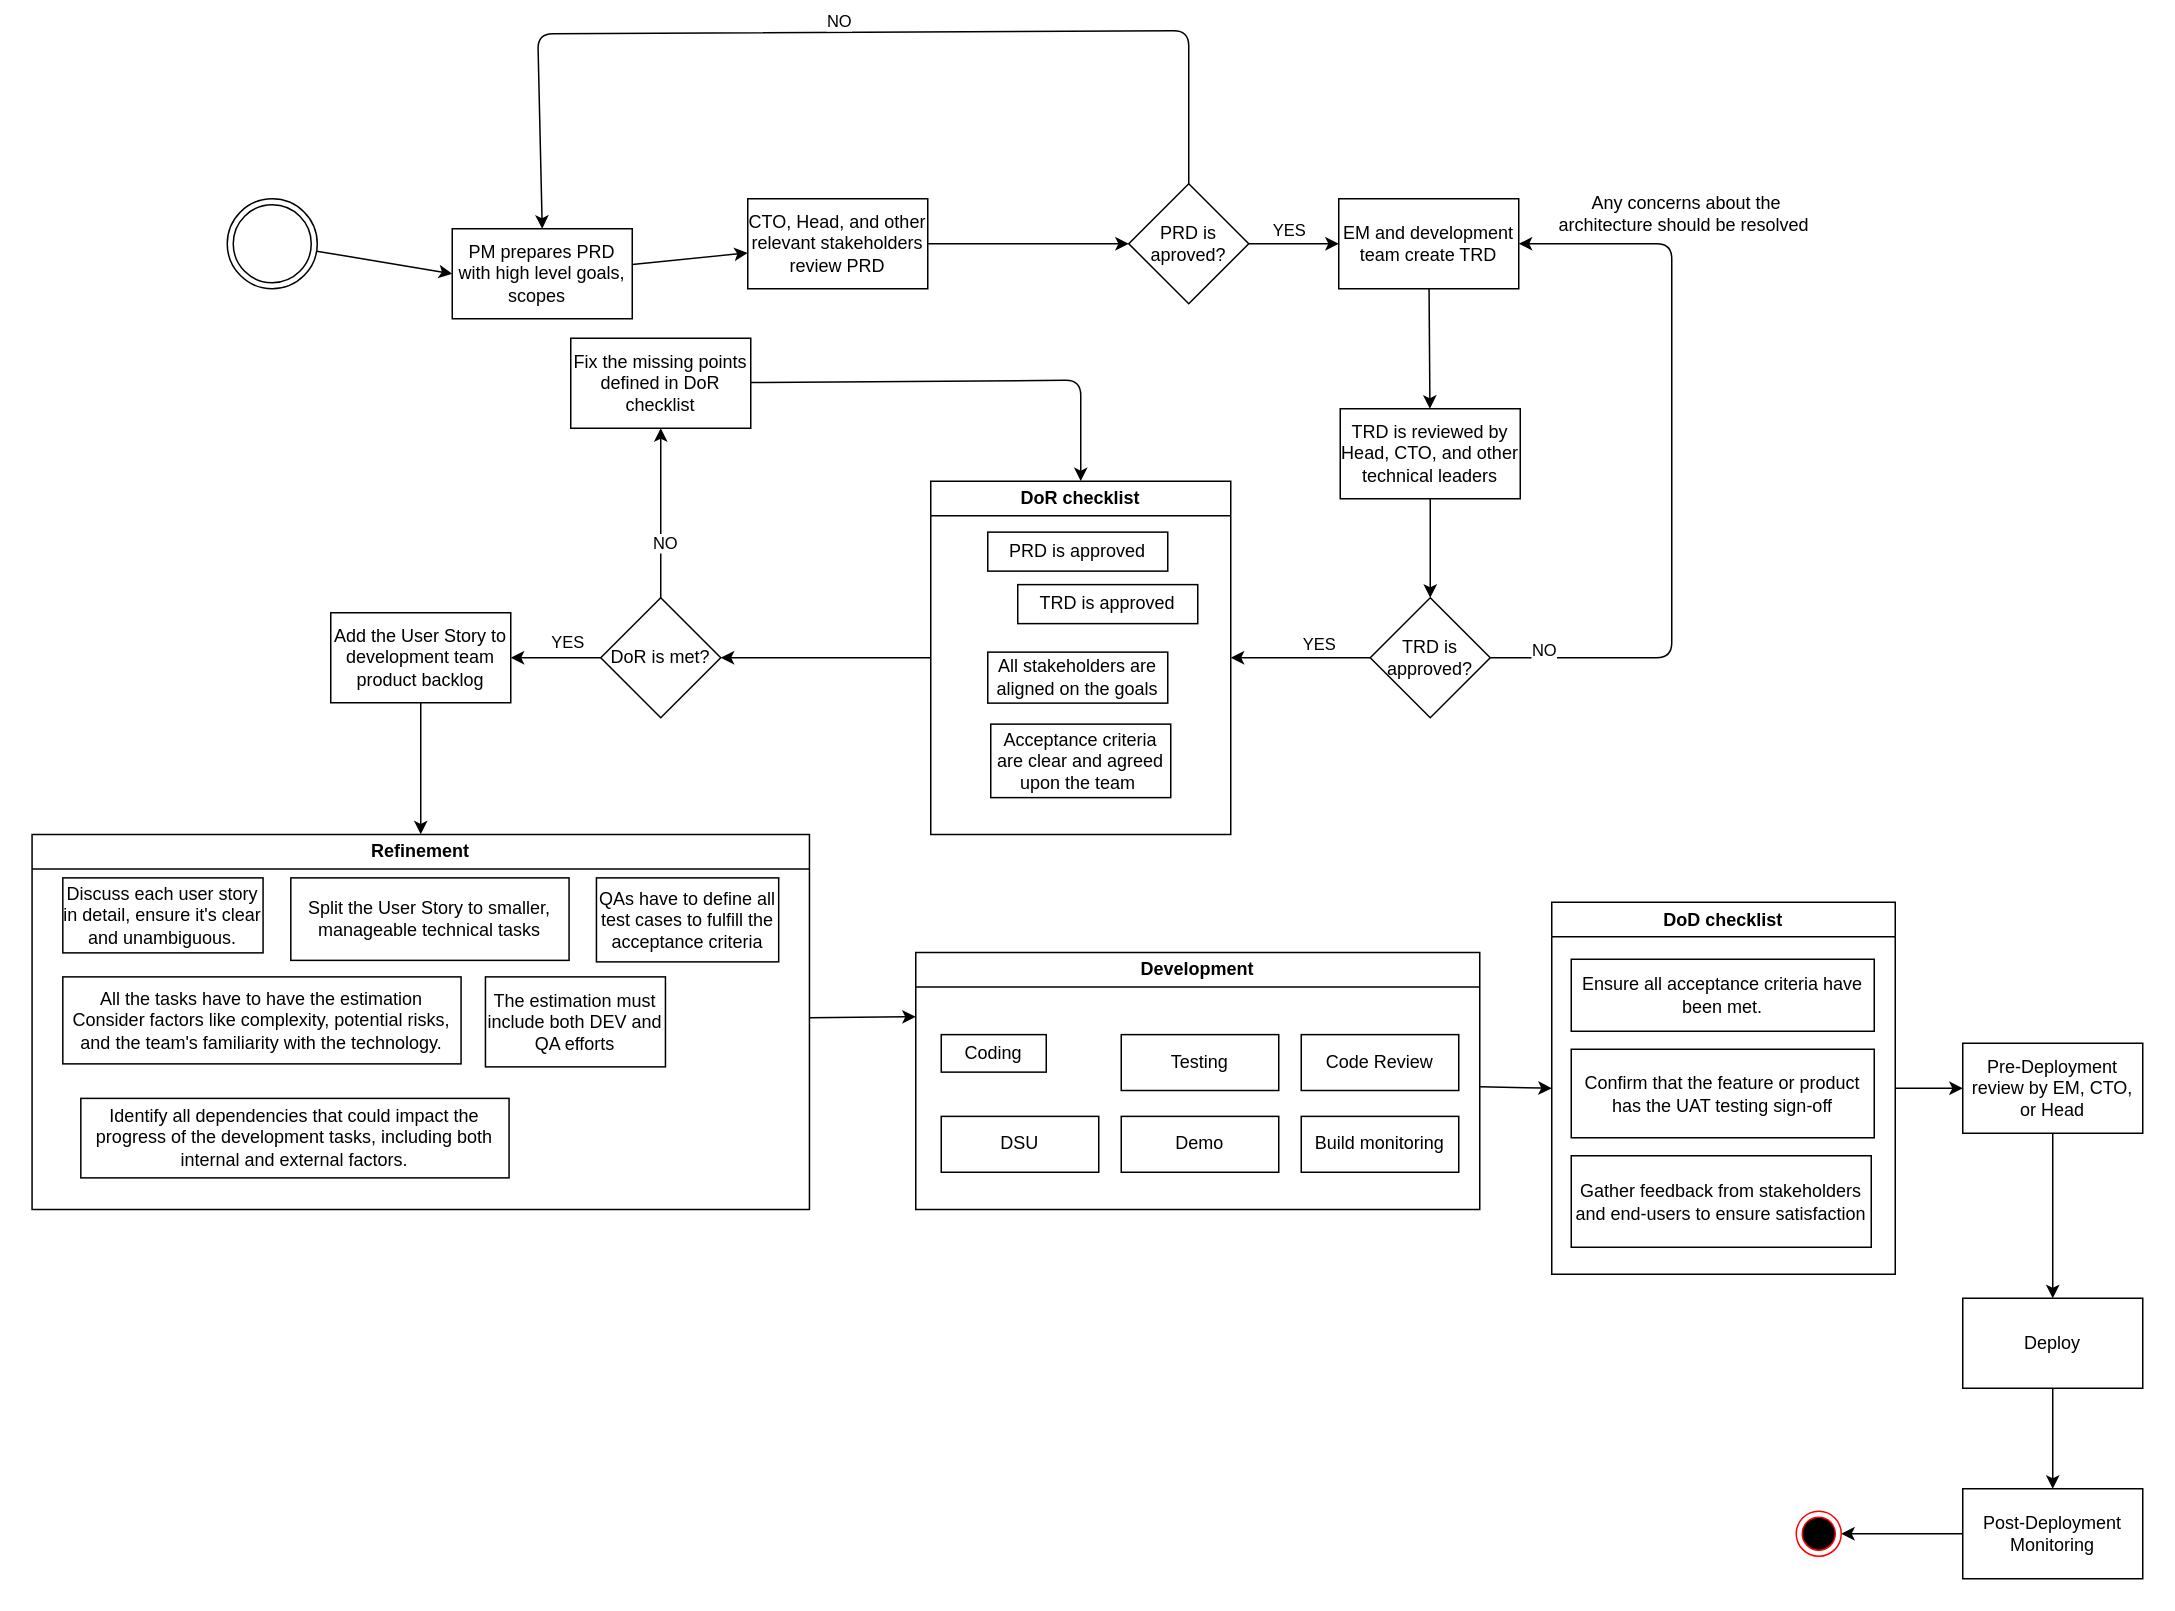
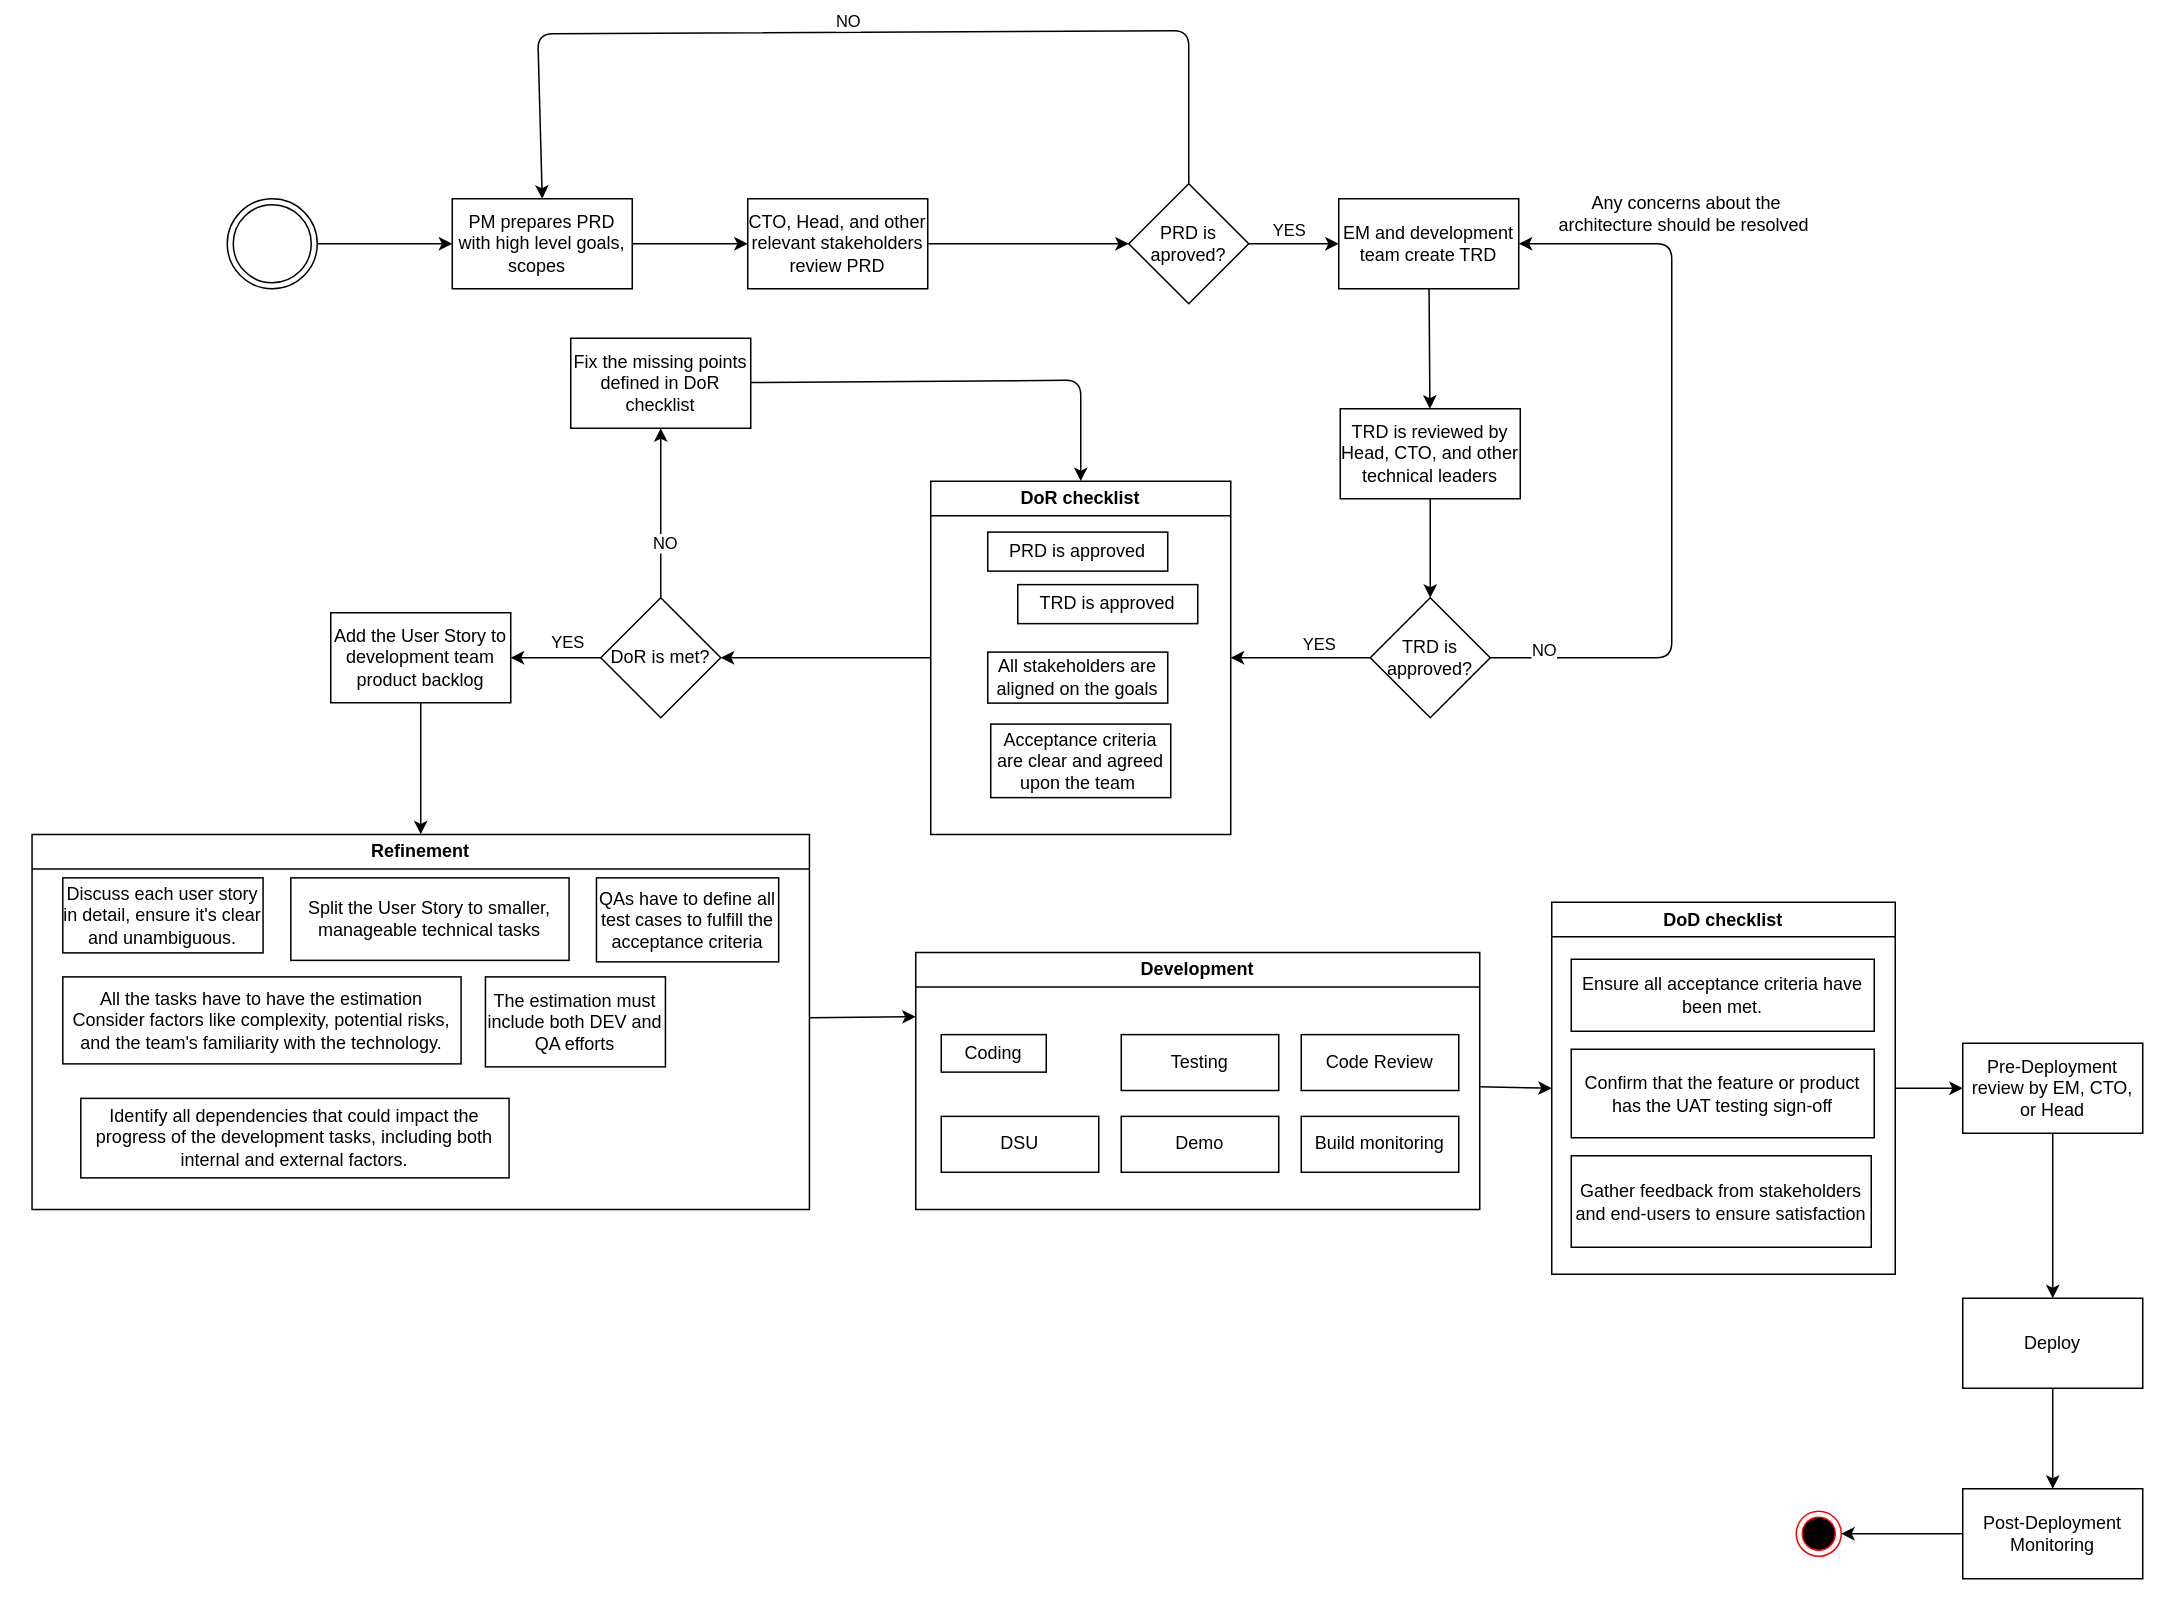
node "PM prepares PRD with high level goals, scopes": moved (542, 274) -> (542, 244)
